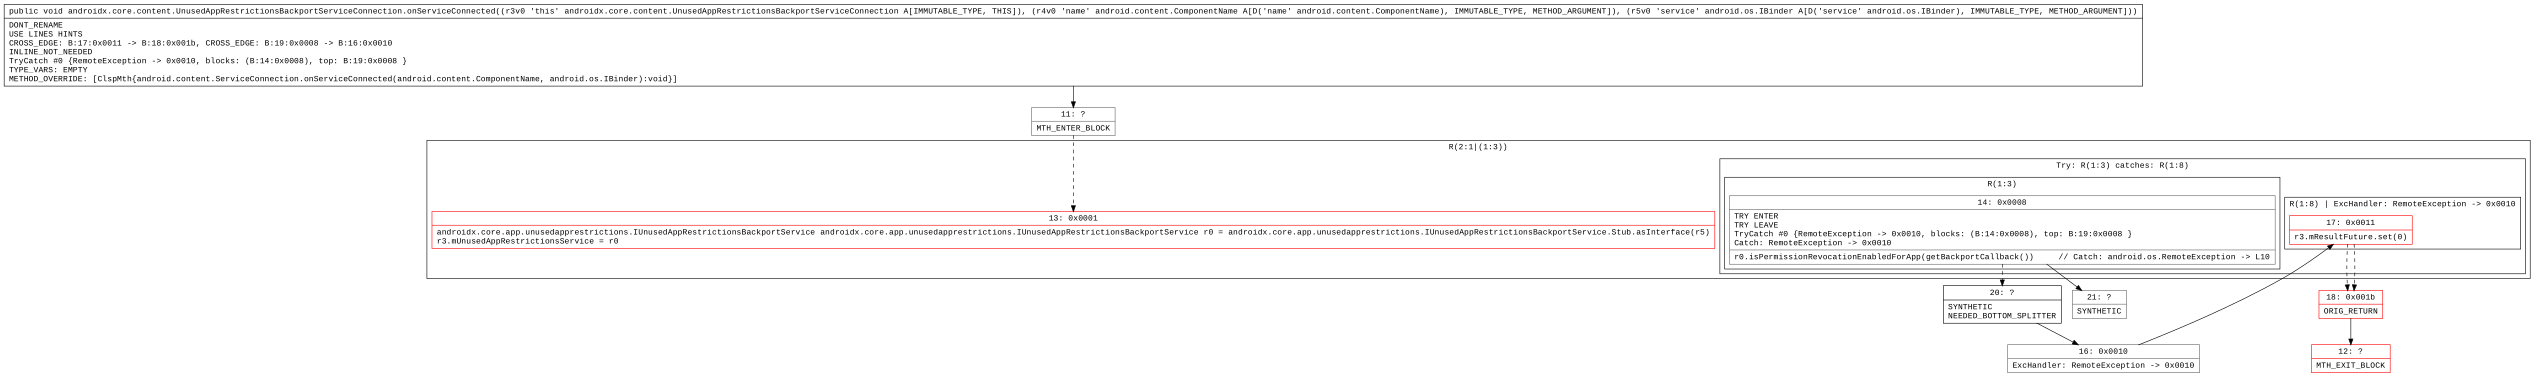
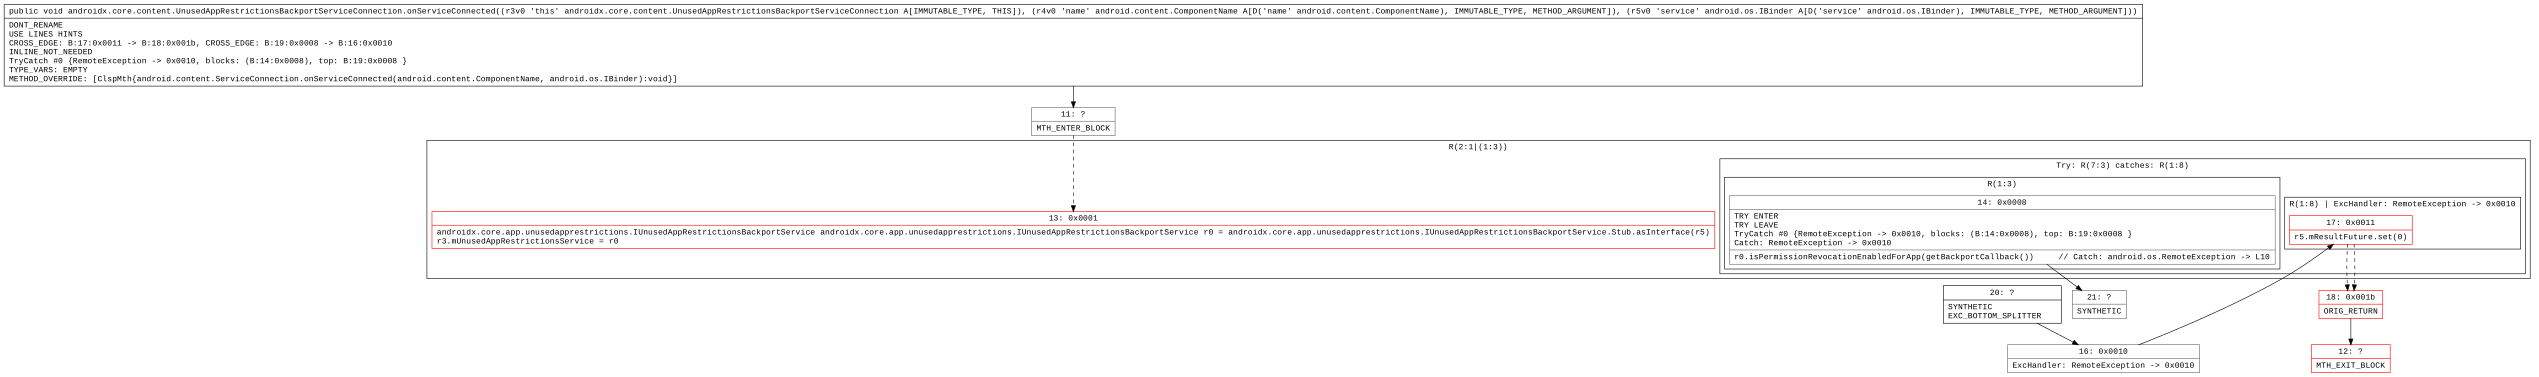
cluster "Try: R(1:3) catches: R(1:8)": label "Try: R(1:3) catches: R(1:8)" -> "Try: R(7:3) catches: R(1:8)"
node "17: 0x0011": text "r3.mResultFuture.set(0)" -> "r5.mResultFuture.set(0)"
edge "14: 0x0008" -> "20: ?": removed
node "20: ?": text "NEEDED_BOTTOM_SPLITTER" -> "EXC_BOTTOM_SPLITTER"
